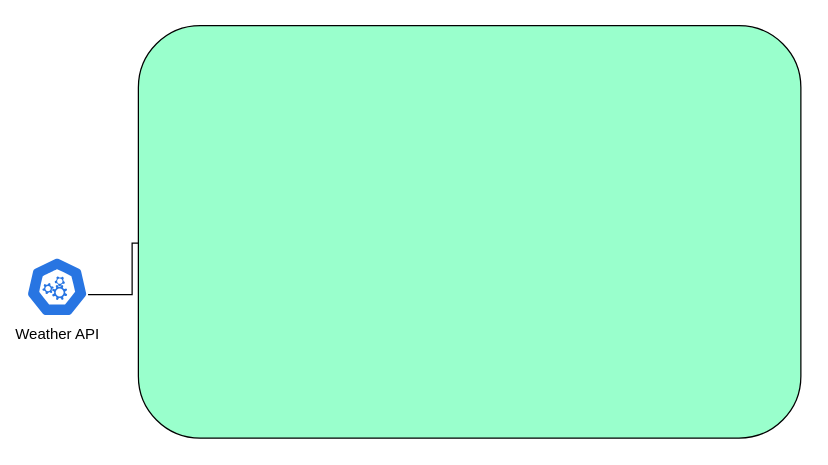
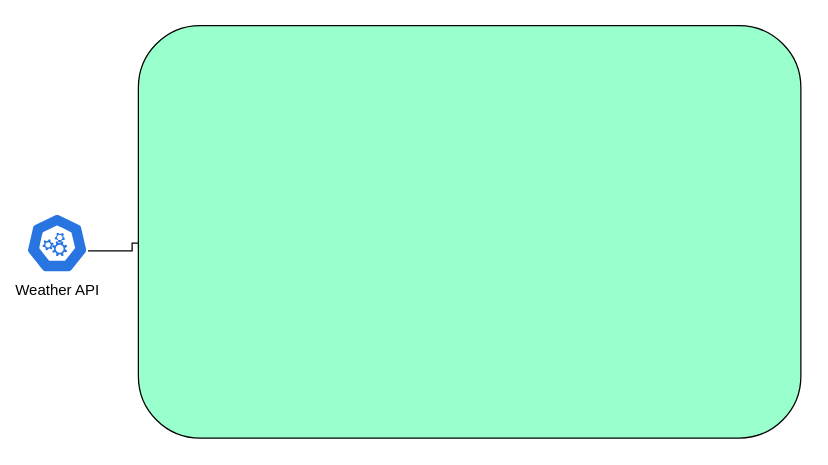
node "Weather API": moved (57, 287) -> (57, 243)
